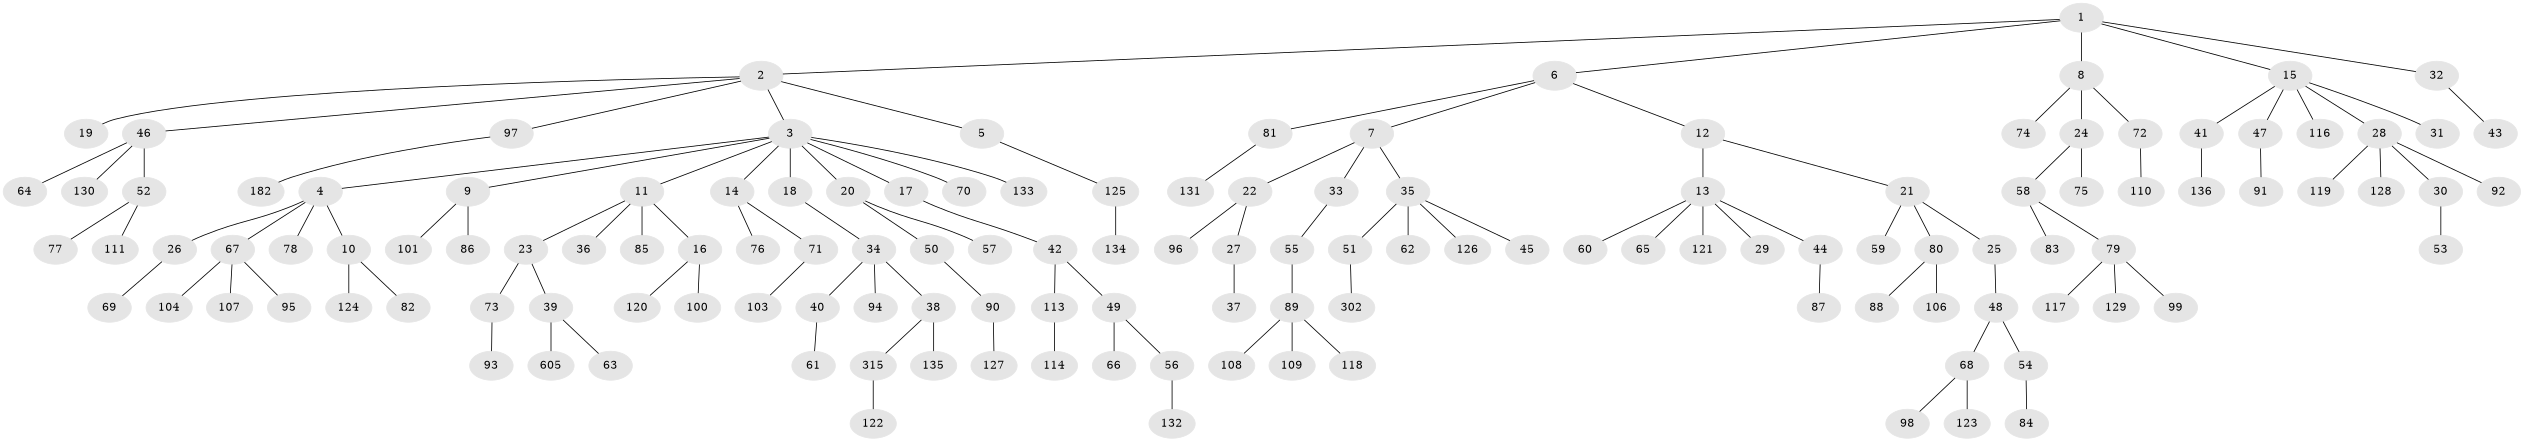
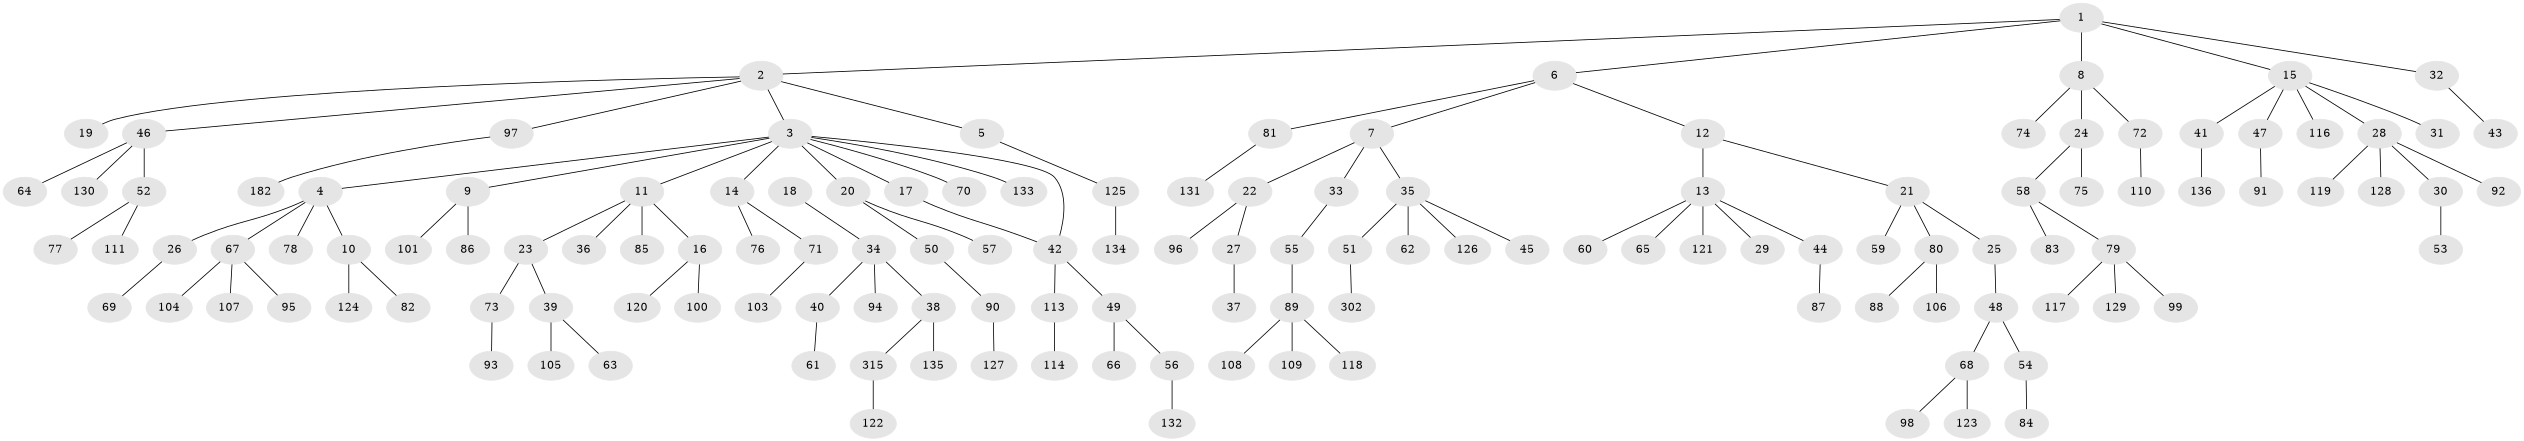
edge "3" -- "18": now "3" -- "42"
node "605": label "605" -> "105"
